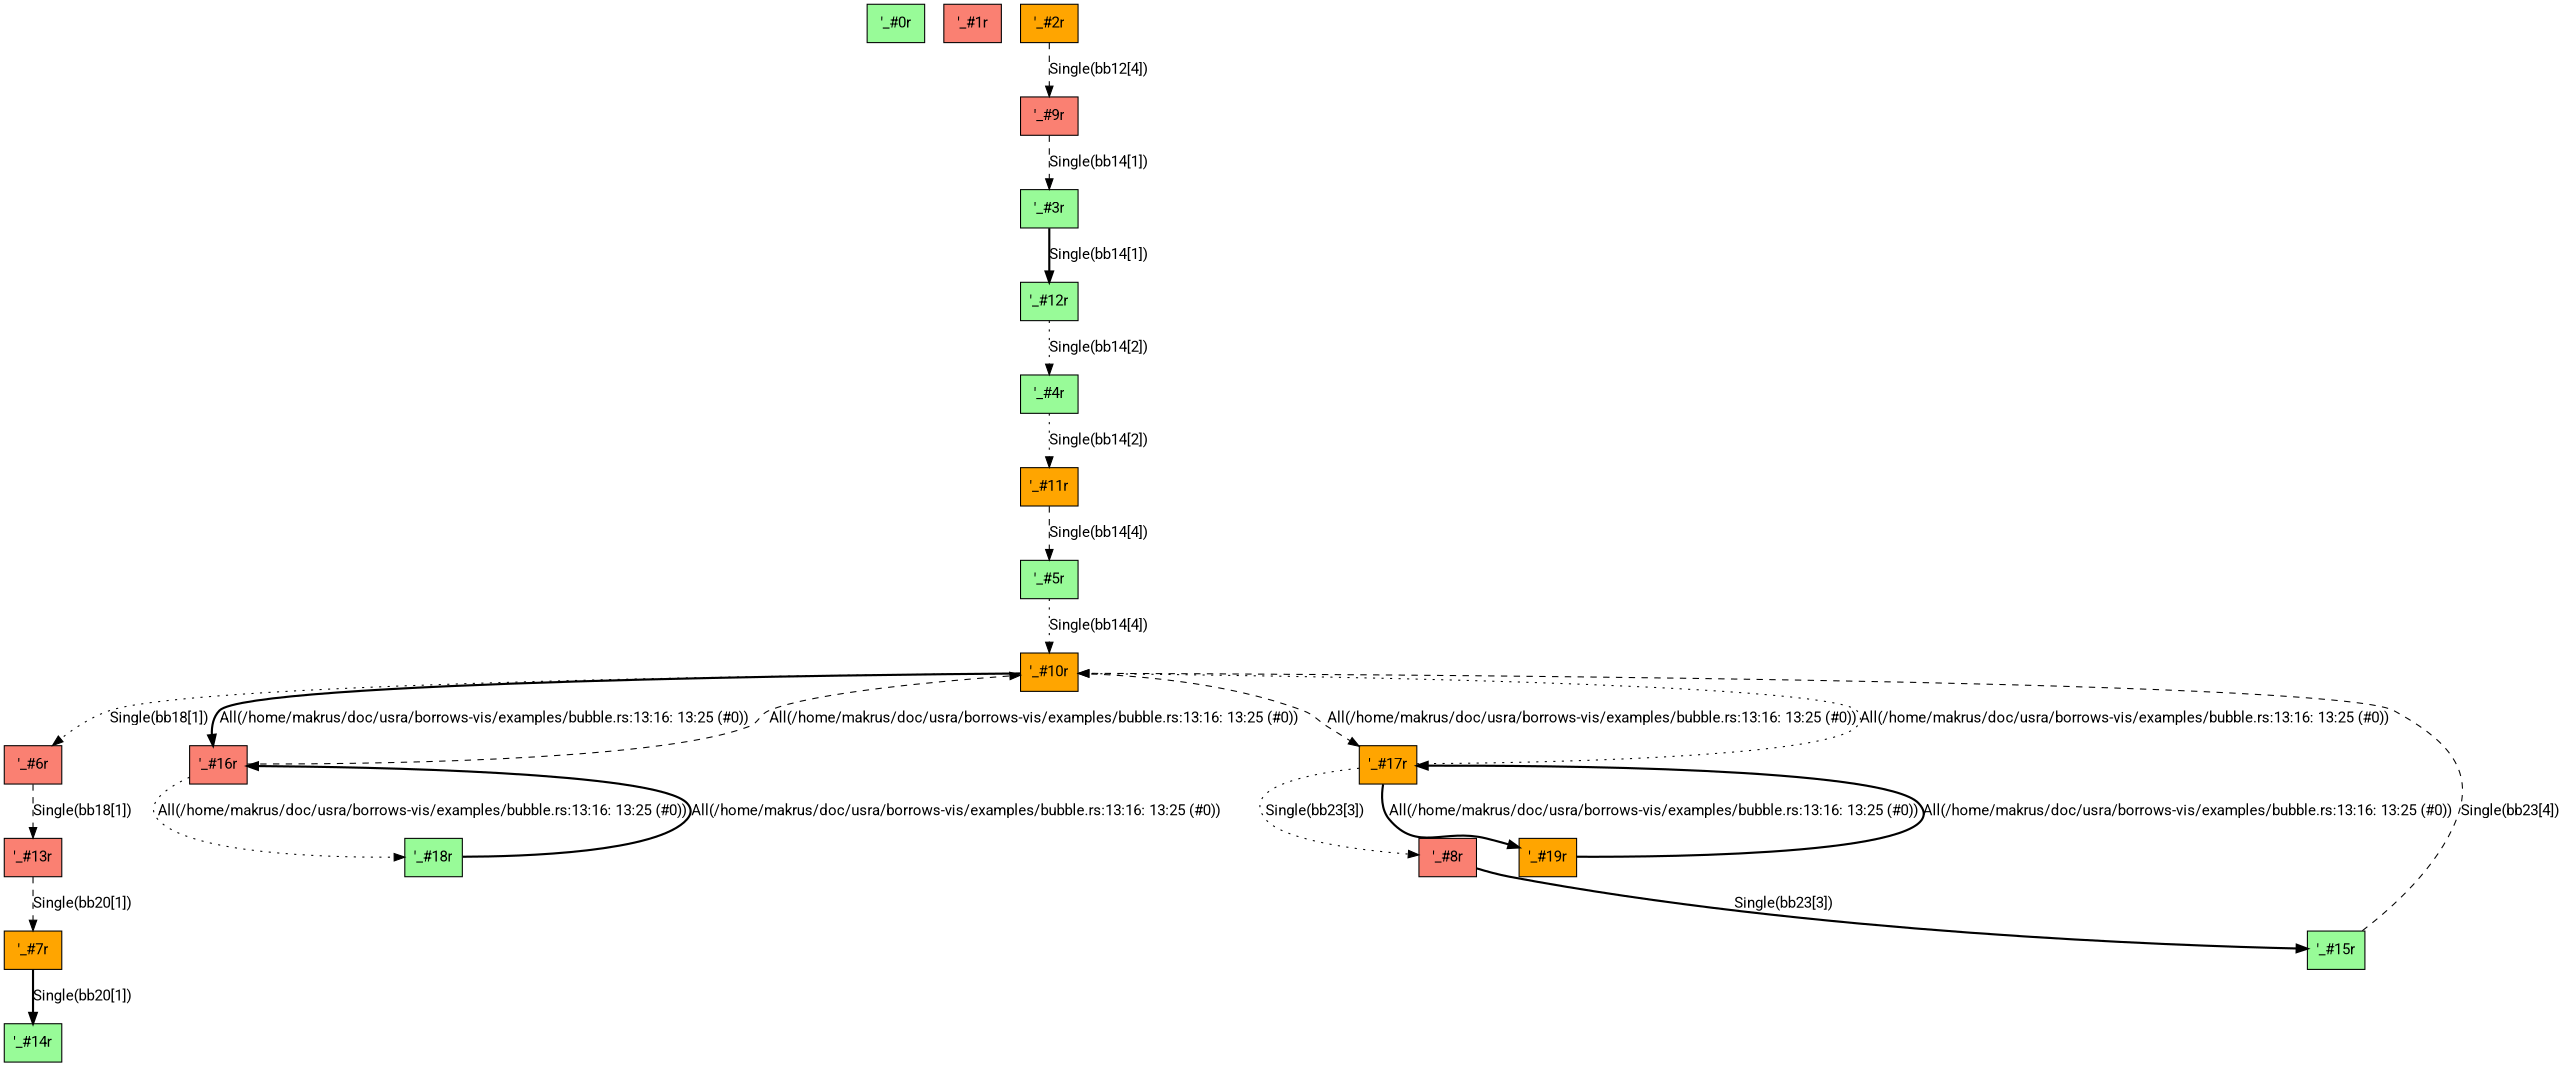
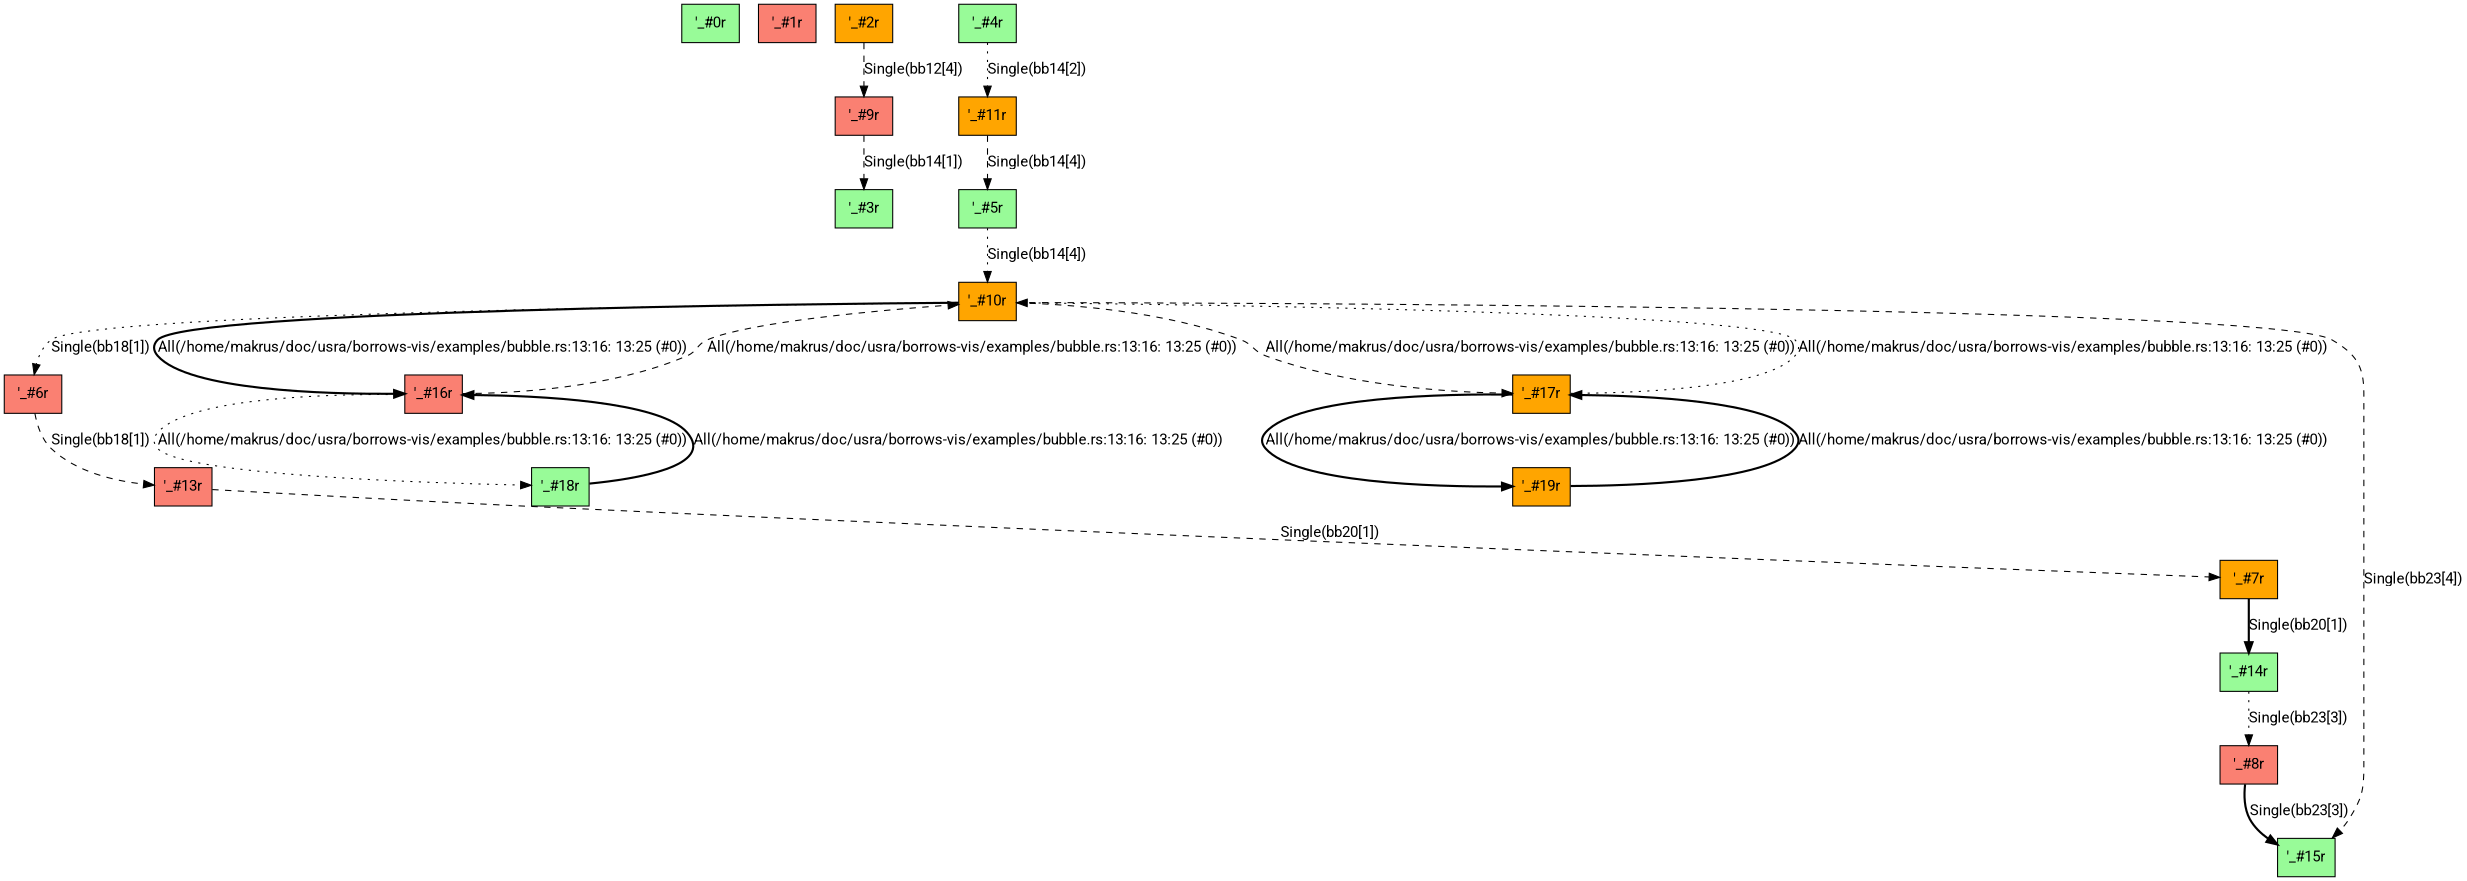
node "'_#12r": removed
edge "'_#15r" -> "'_#10r": reversed
edge "'_#17r" -> "'_#8r": now "'_#14r" -> "'_#8r"
